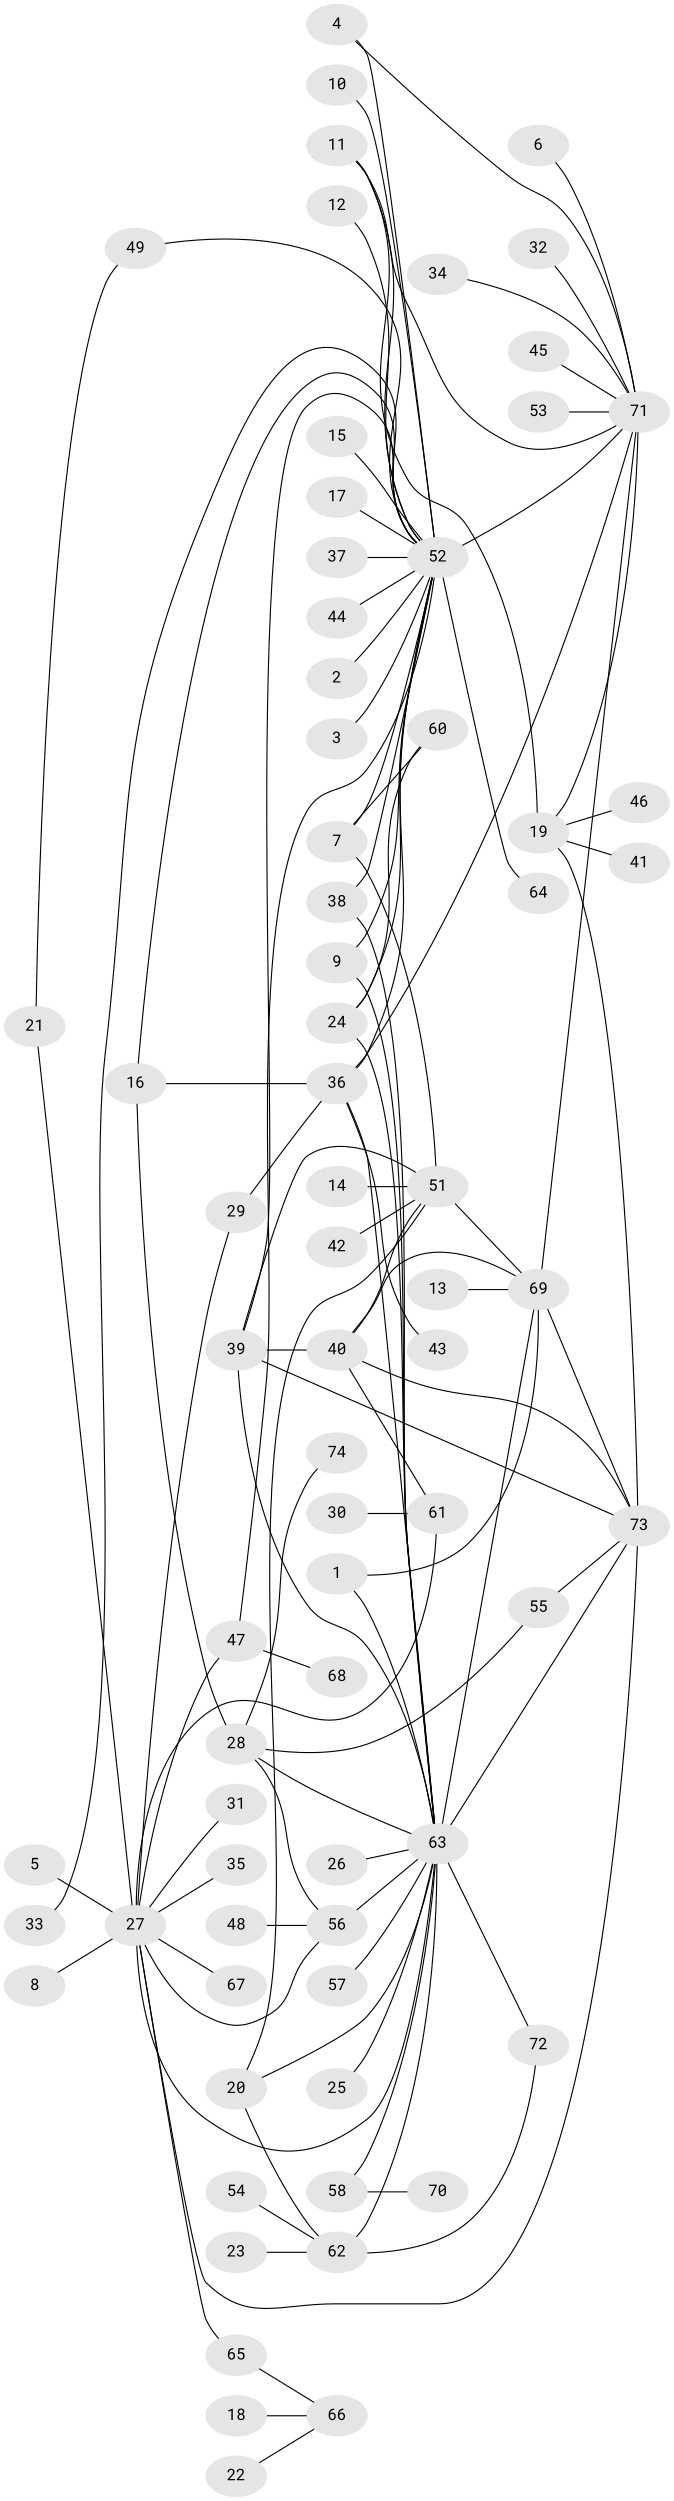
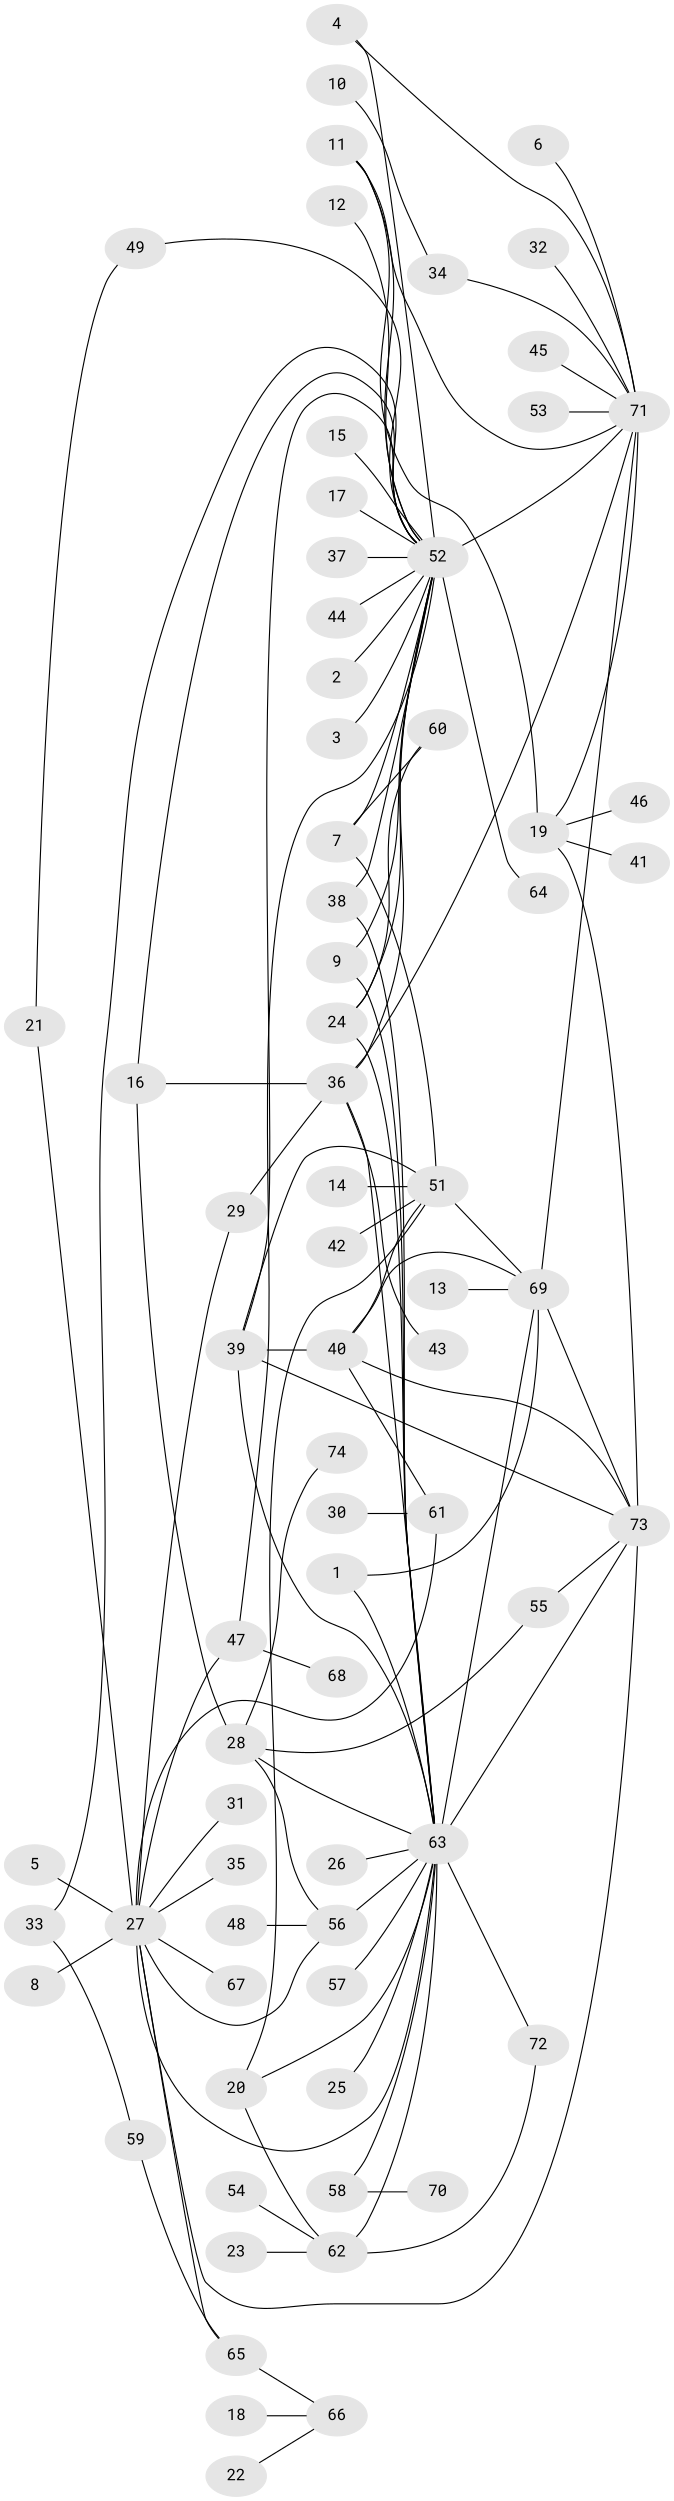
edge "10" -- "52": now "10" -- "34"
node "59": added
